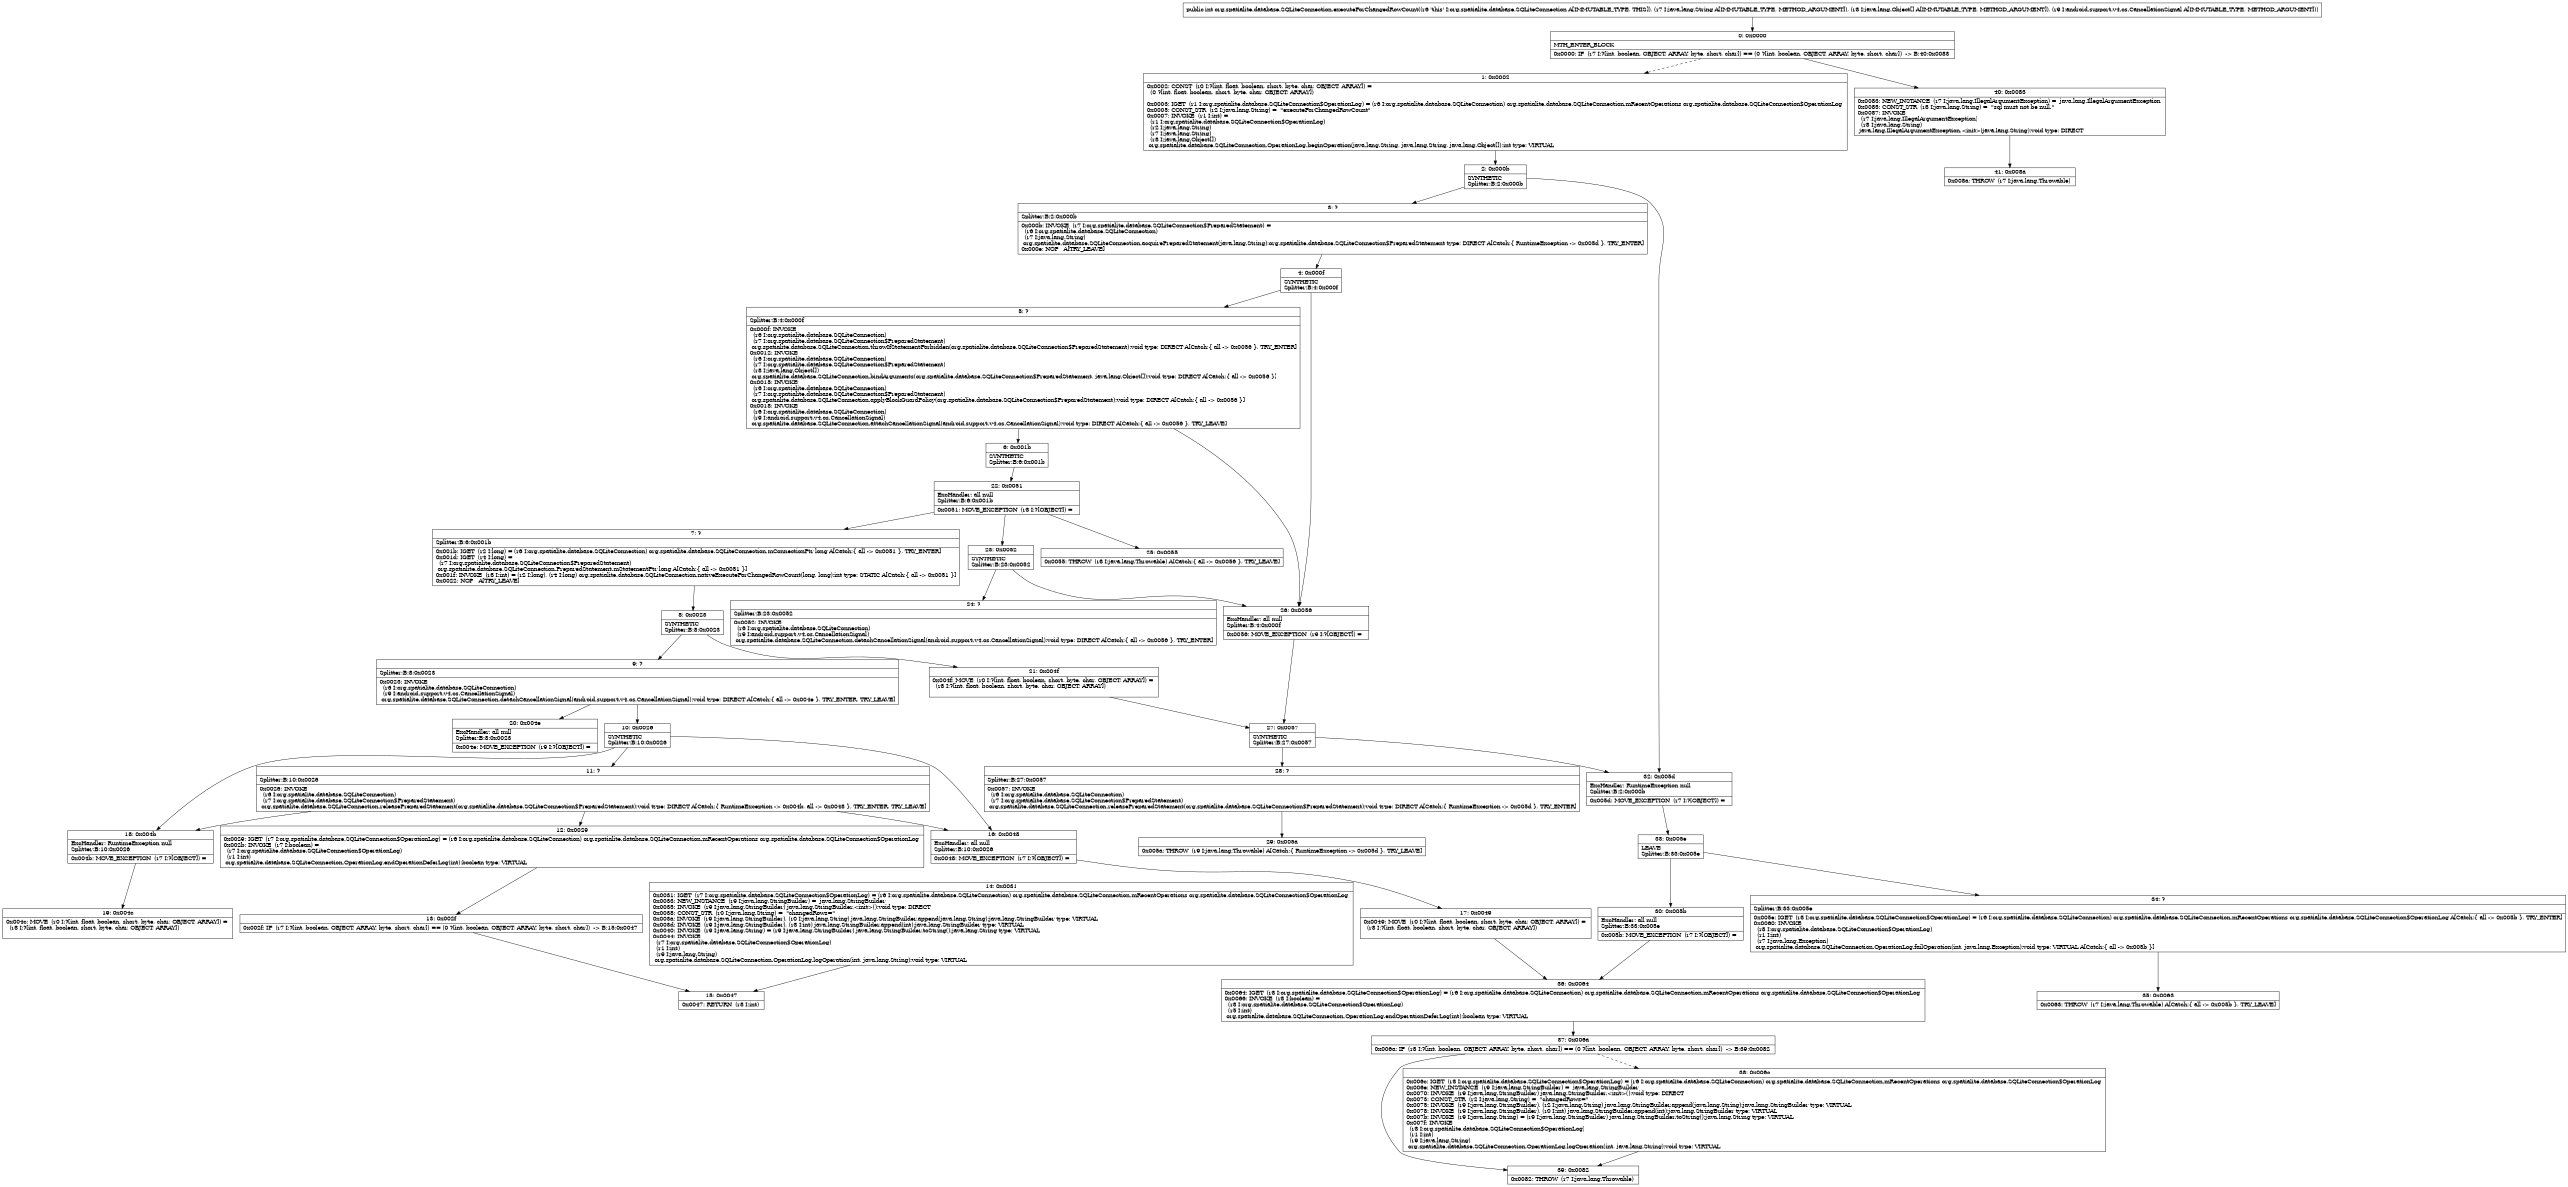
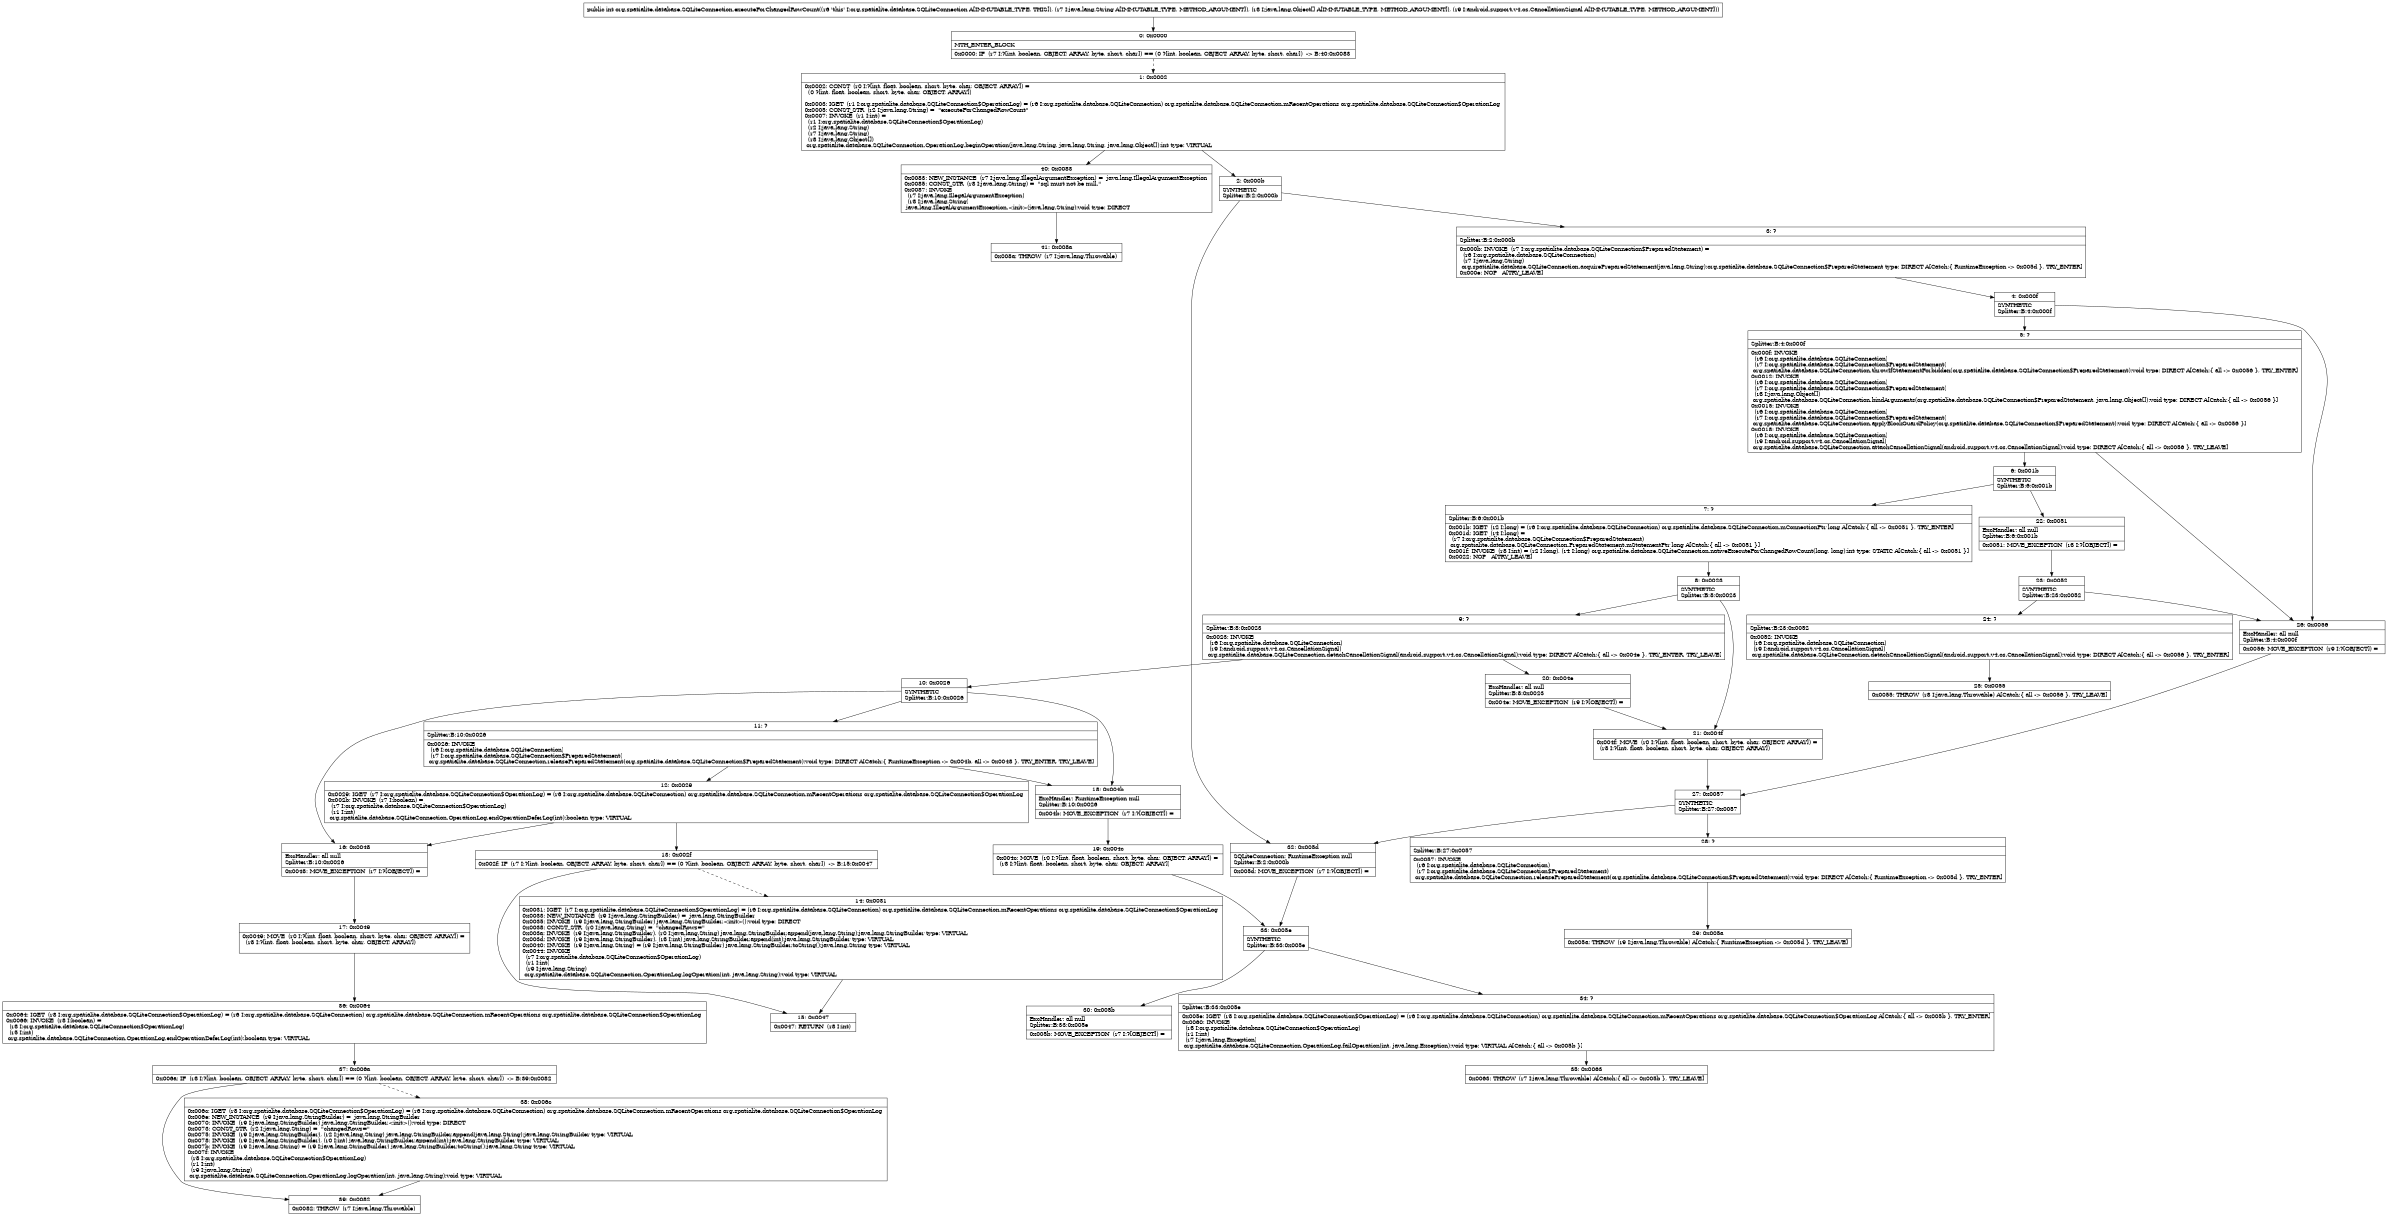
edge "0: 0x0000" -> "40: 0x0083": now "1: 0x0002" -> "40: 0x0083"
edge "22: 0x0051" -> "7: ?": now "6: 0x001b" -> "7: ?"
edge "22: 0x0051" -> "25: 0x0055": now "24: ?" -> "25: 0x0055"
edge "20: 0x004e" -> "21: 0x004f": added
node "32: 0x005d": text "ExcHandler: RuntimeException null" -> "SQLiteConnection: RuntimeException null"
edge "11: ?" -> "16: 0x0048": now "12: 0x0029" -> "16: 0x0048"
node "33: 0x005e": text "LEAVE" -> "SYNTHETIC"
edge "13: 0x002f" -> "14: 0x0031": added
edge "19: 0x004c" -> "33: 0x005e": added
edge "30: 0x005b" -> "36: 0x0064": removed
